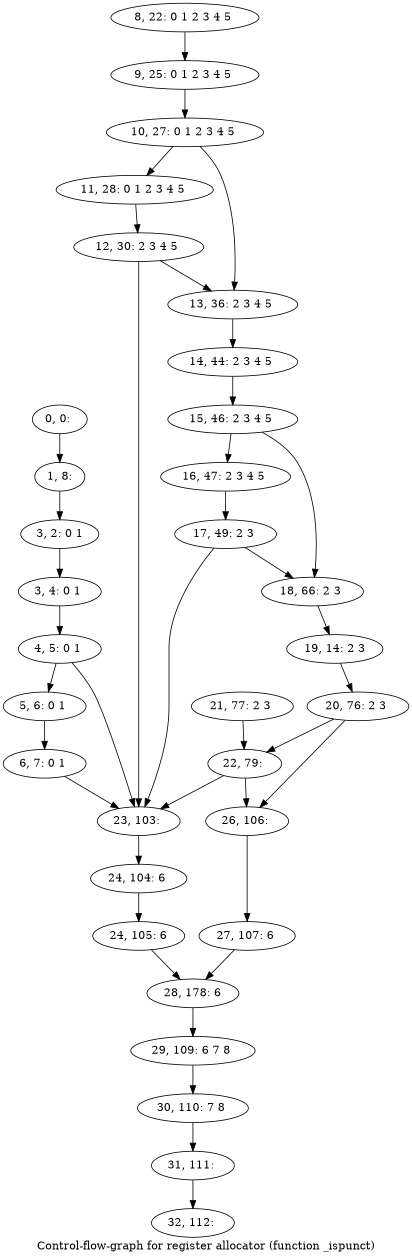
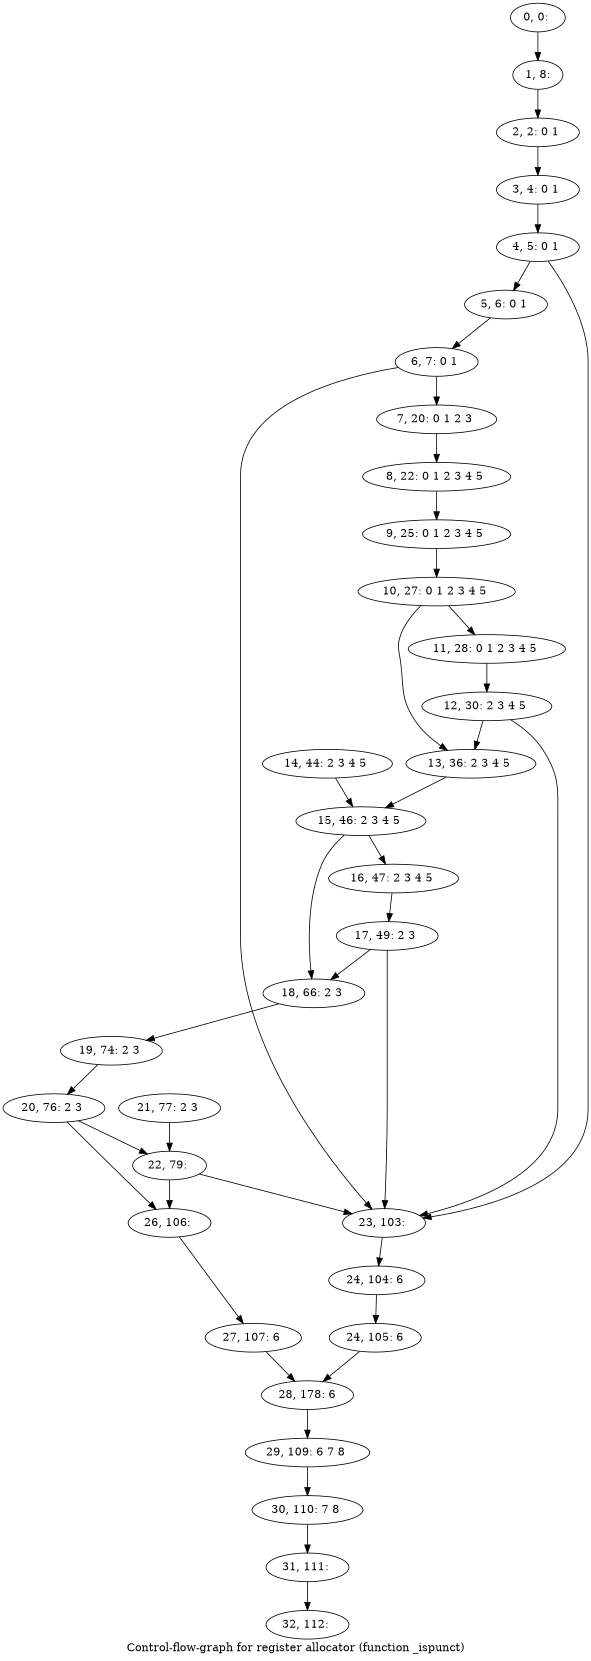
edge "13, 36: 2 3 4 5" -> "14, 44: 2 3 4 5": now "13, 36: 2 3 4 5" -> "15, 46: 2 3 4 5"
node "7, 20: 0 1 2 3": added
node "3, 2: 0 1": label "3, 2: 0 1" -> "2, 2: 0 1"
node "19, 14: 2 3": label "19, 14: 2 3" -> "19, 74: 2 3"
